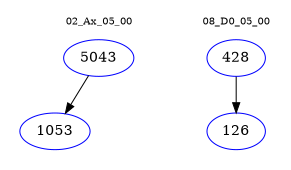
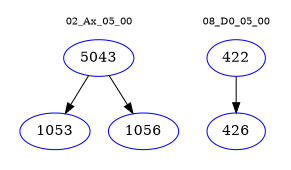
node "428": label "428" -> "422"
node "1056": added
node "126": label "126" -> "426"
